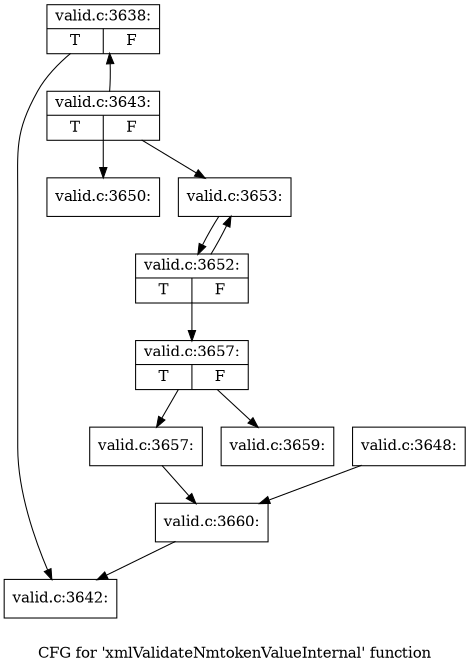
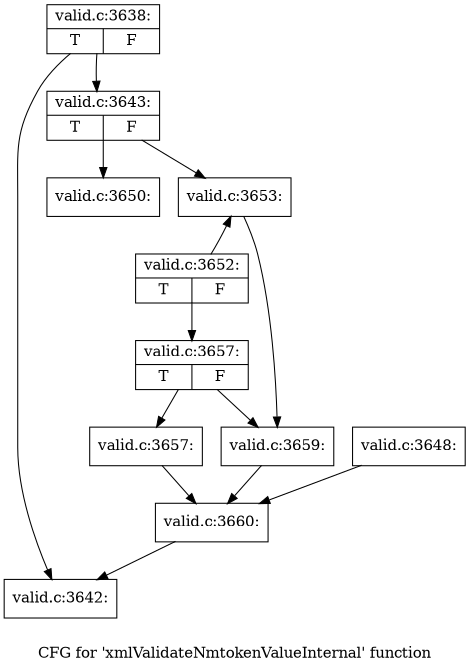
edge "valid.c:3643:" -> "valid.c:3638:": reversed
edge "valid.c:3653:" -> "valid.c:3652:": now "valid.c:3653:" -> "valid.c:3659:"
edge "valid.c:3659:" -> "valid.c:3660:": added
